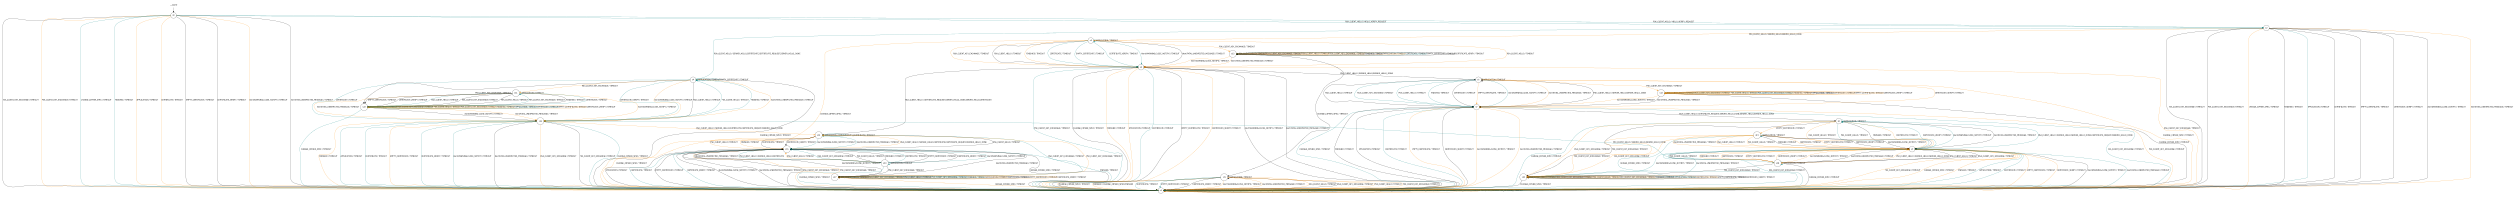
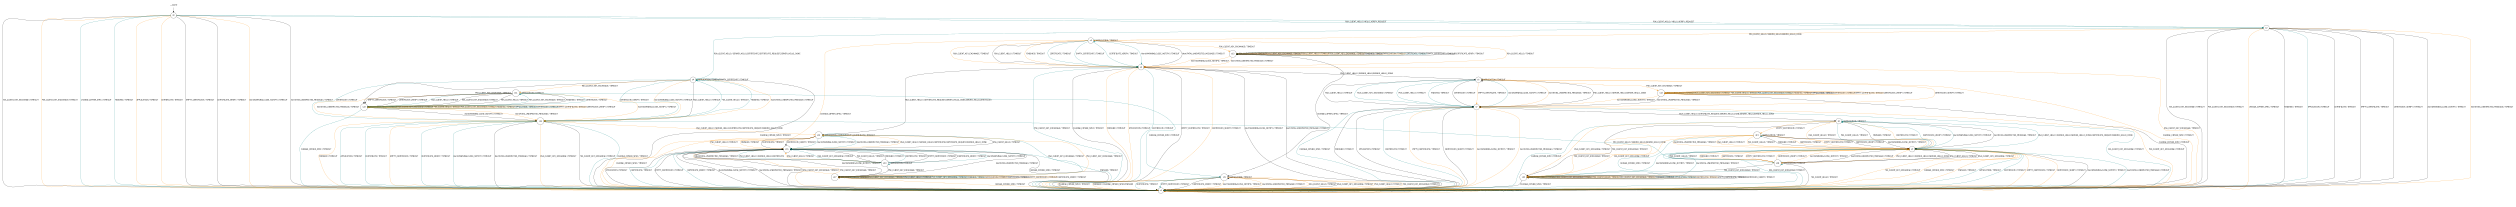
edge "s11" -> "s21": added, label "CHANGE_CIPHER_SPEC / TIMEOUT"
edge "s18" -> "s1": label "CHANGE_CIPHER_SPEC / TIMEOUT" -> "PSK_CLIENT_HELLO / TIMEOUT"
edge "s20" -> "s1": removed, label "CHANGE_CIPHER_SPEC / TIMEOUT"
